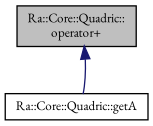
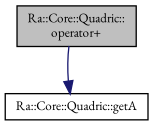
edge "Ra::Core::Quadric::getA" -> "Ra::Core::Quadric:: operator+": reversed
